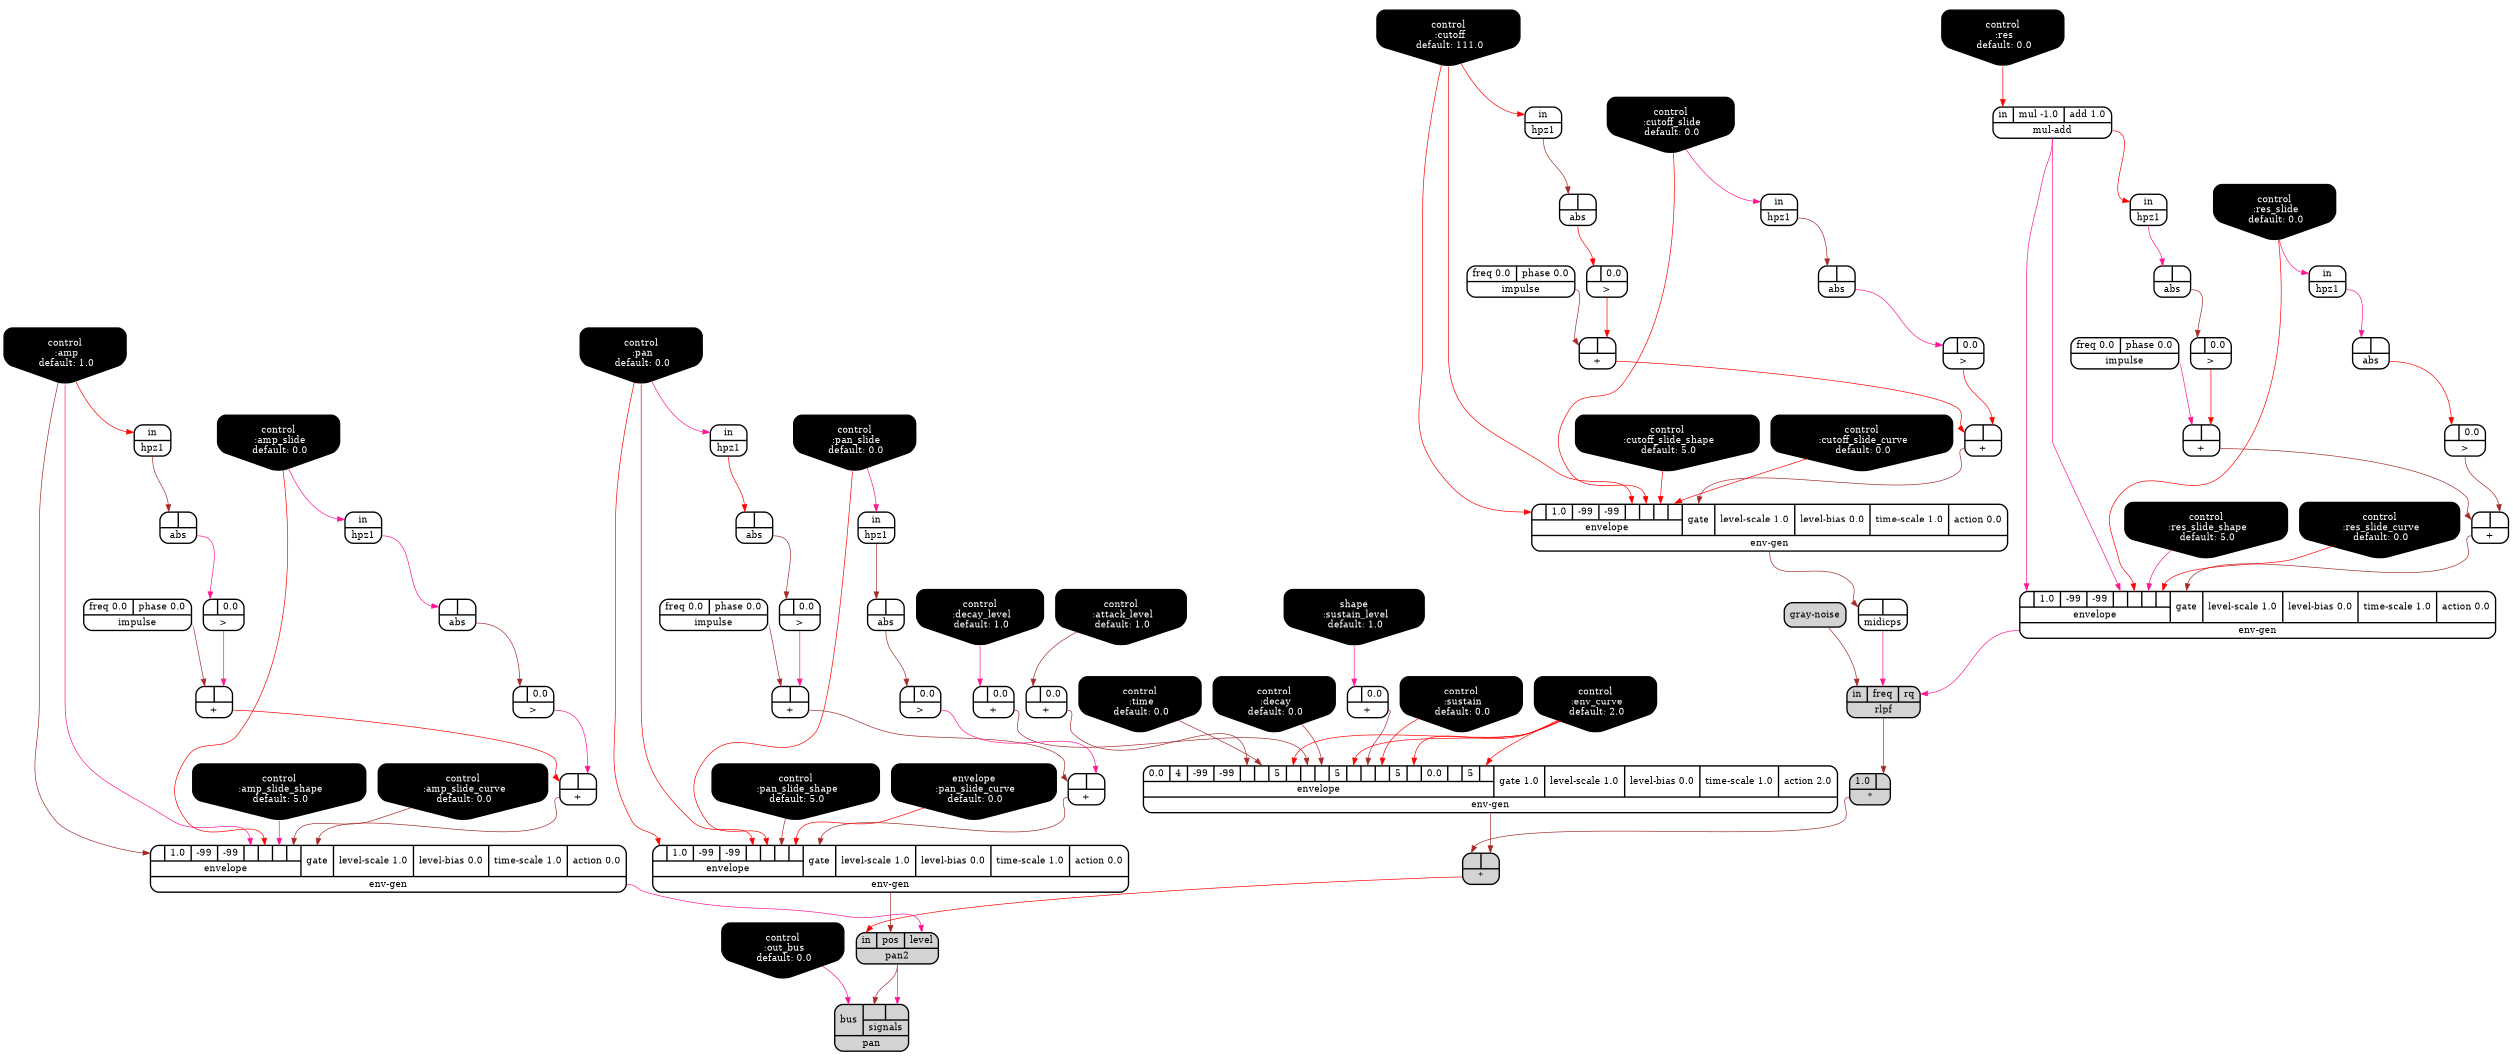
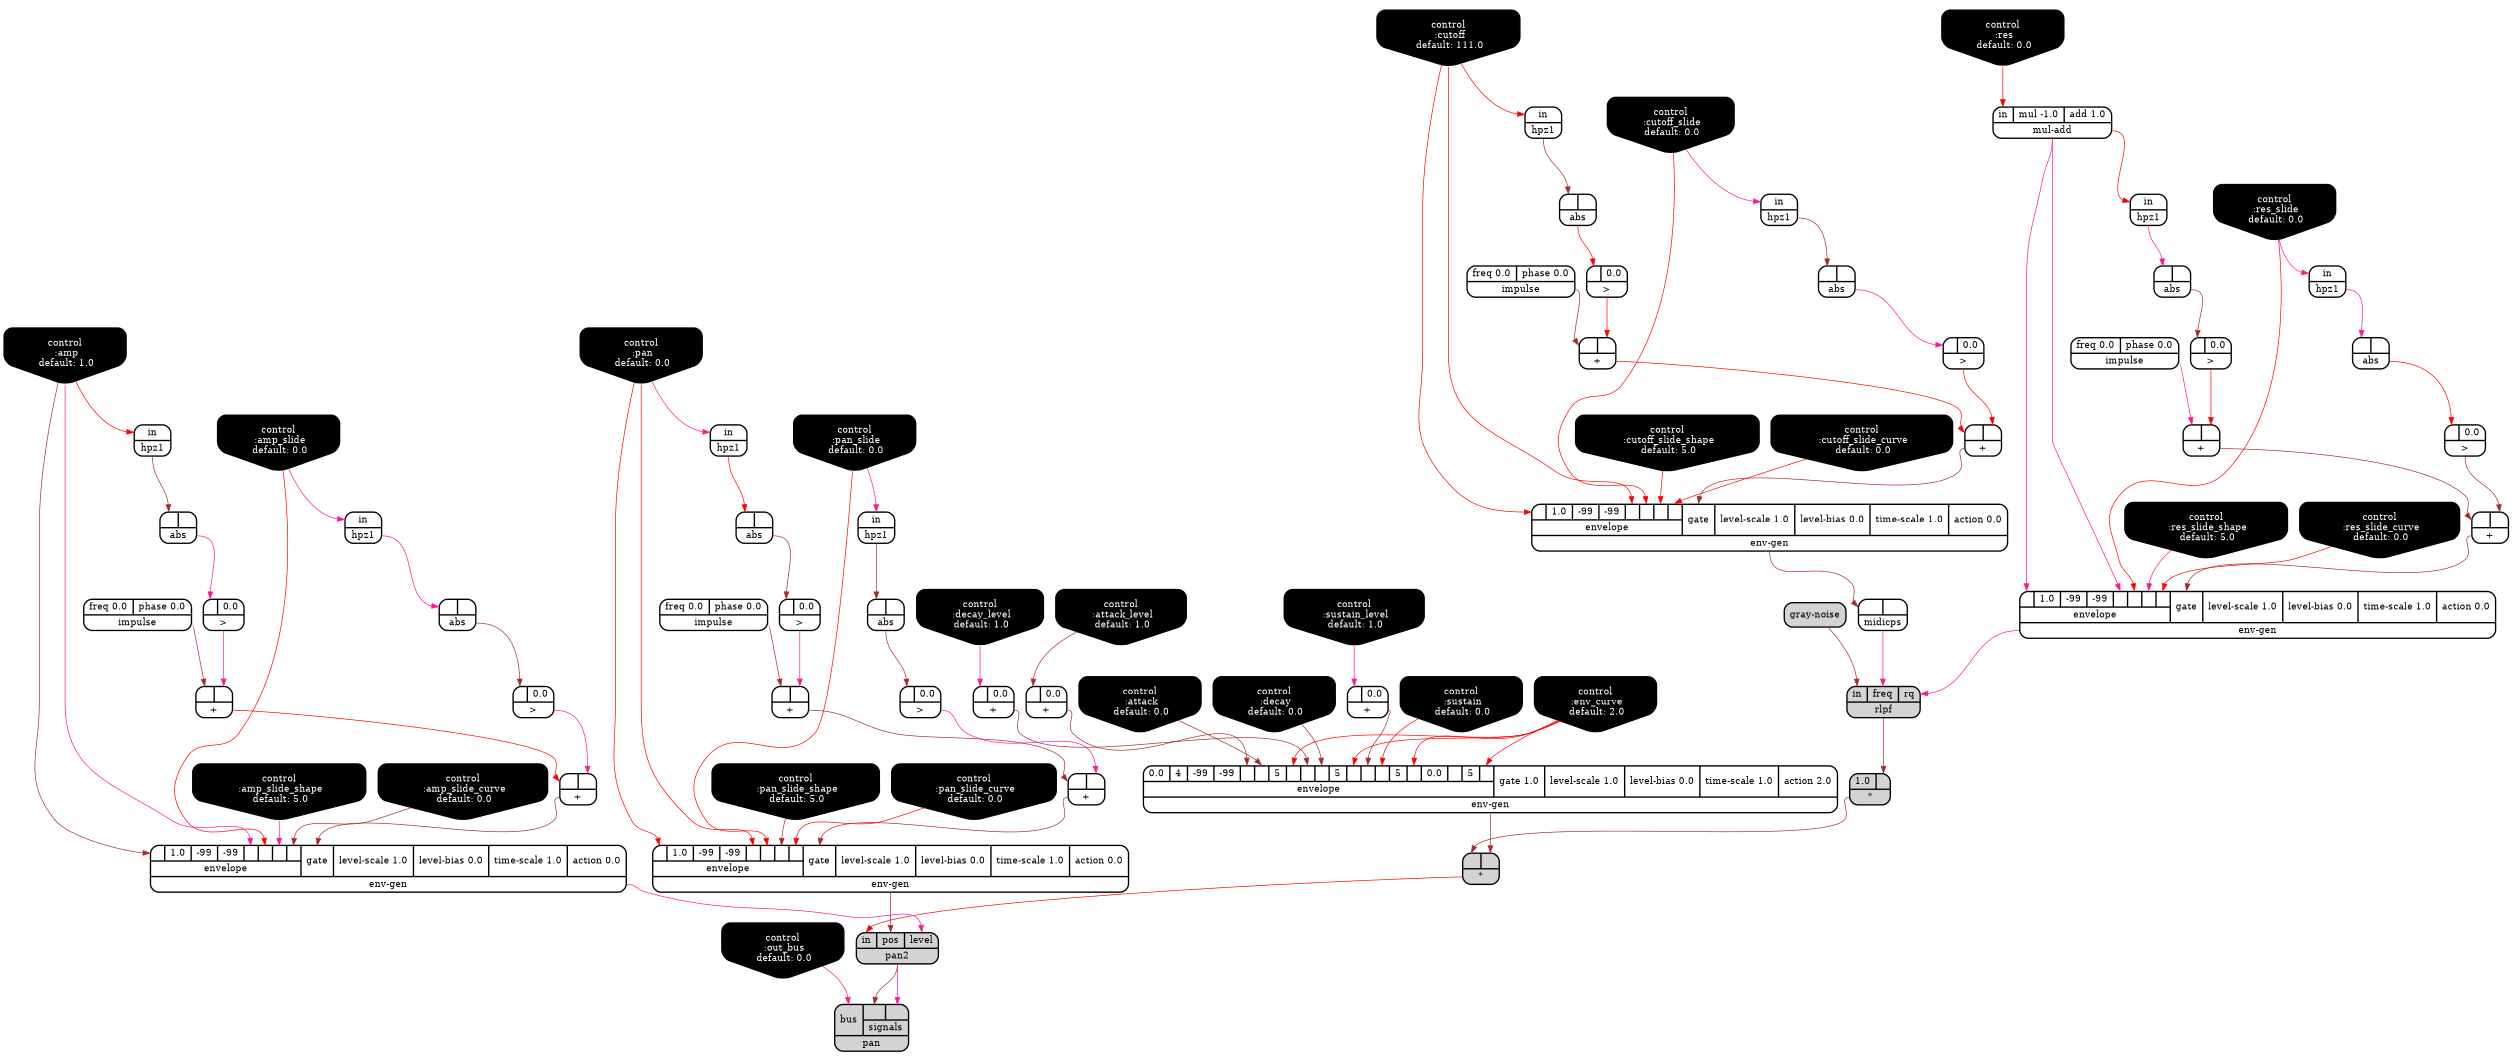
node "shape :sustain_level default: 1.0": label "shape :sustain_level default: 1.0" -> "control :sustain_level default: 1.0"
node "control :time default: 0.0": label "control :time default: 0.0" -> "control :attack default: 0.0"
node "envelope :pan_slide_curve default: 0.0": label "envelope :pan_slide_curve default: 0.0" -> "control :pan_slide_curve default: 0.0"
